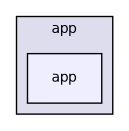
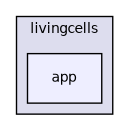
cluster "app": label "app" -> "livingcells"
